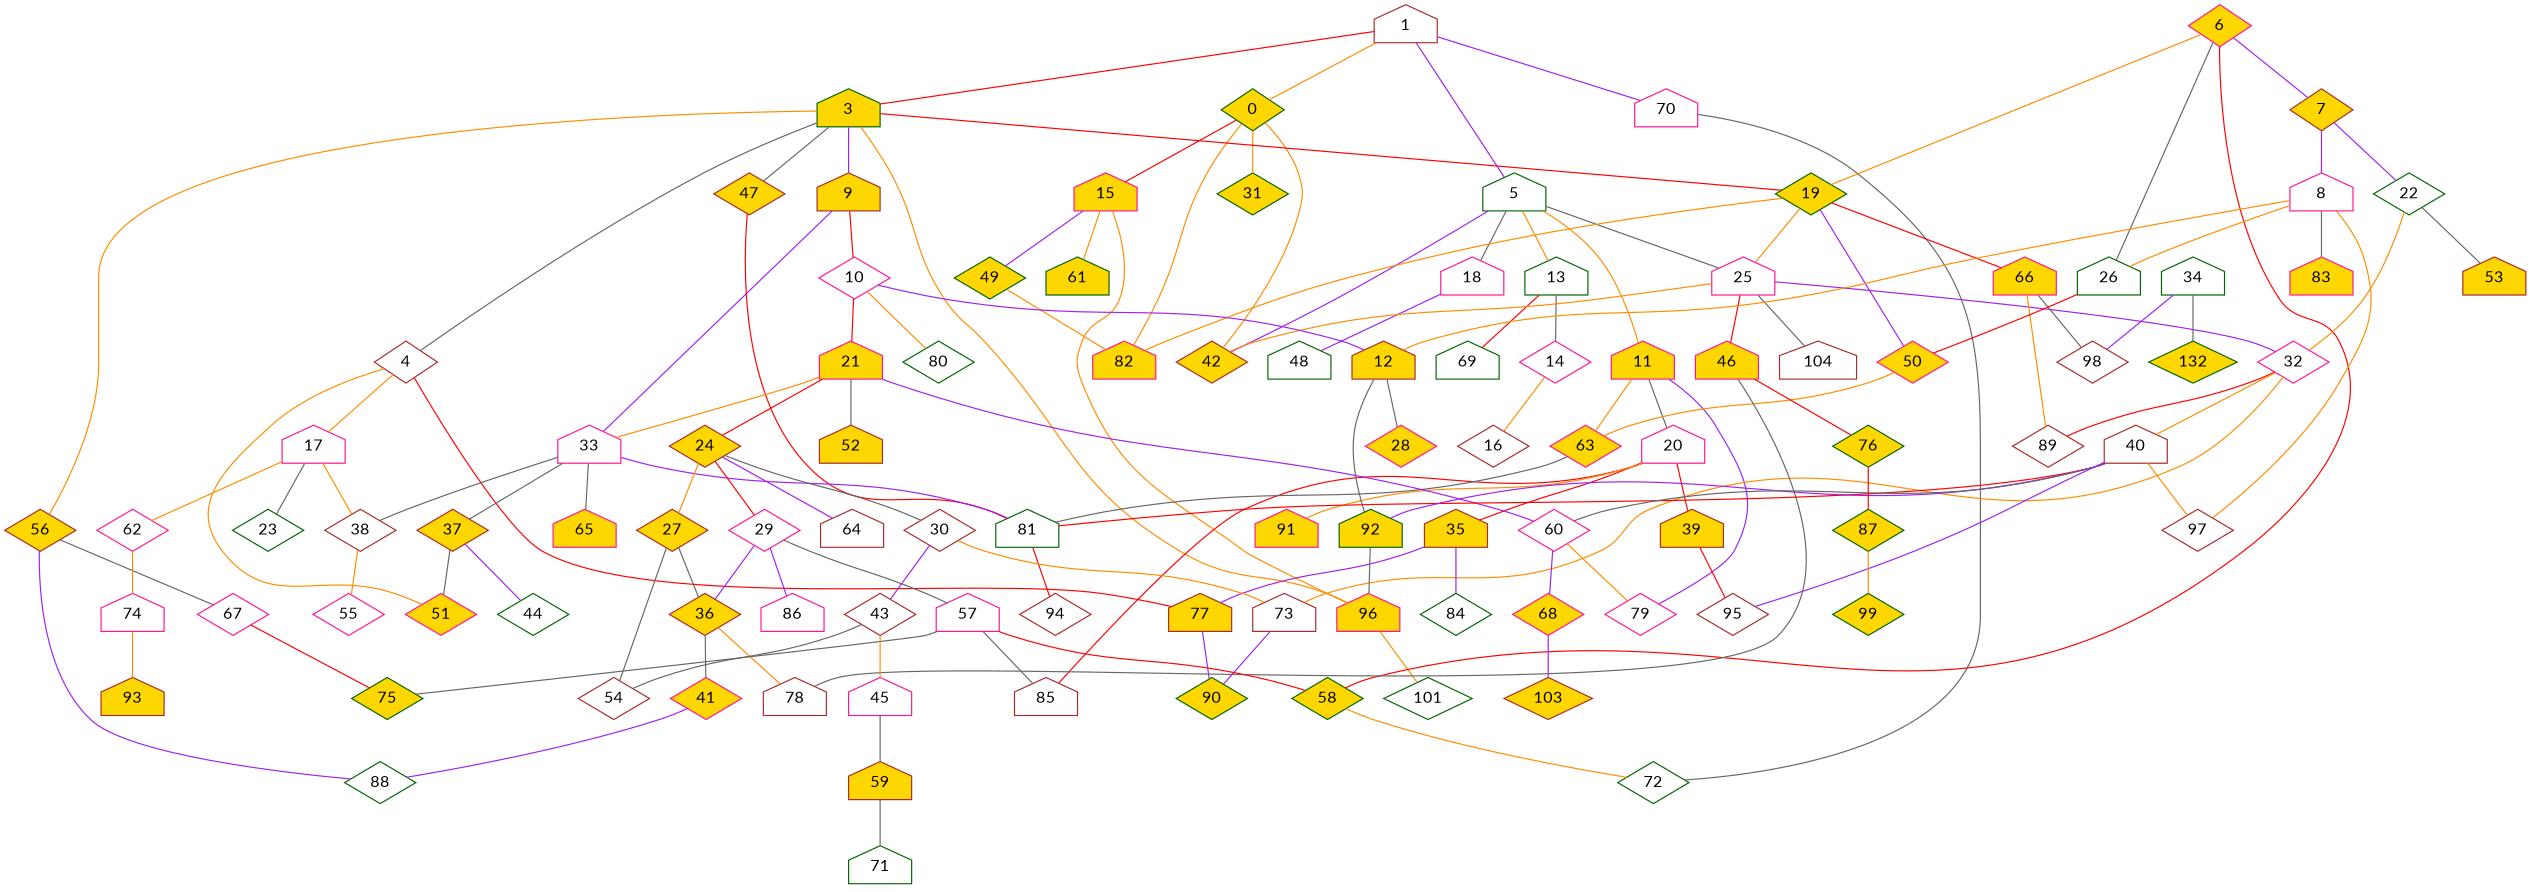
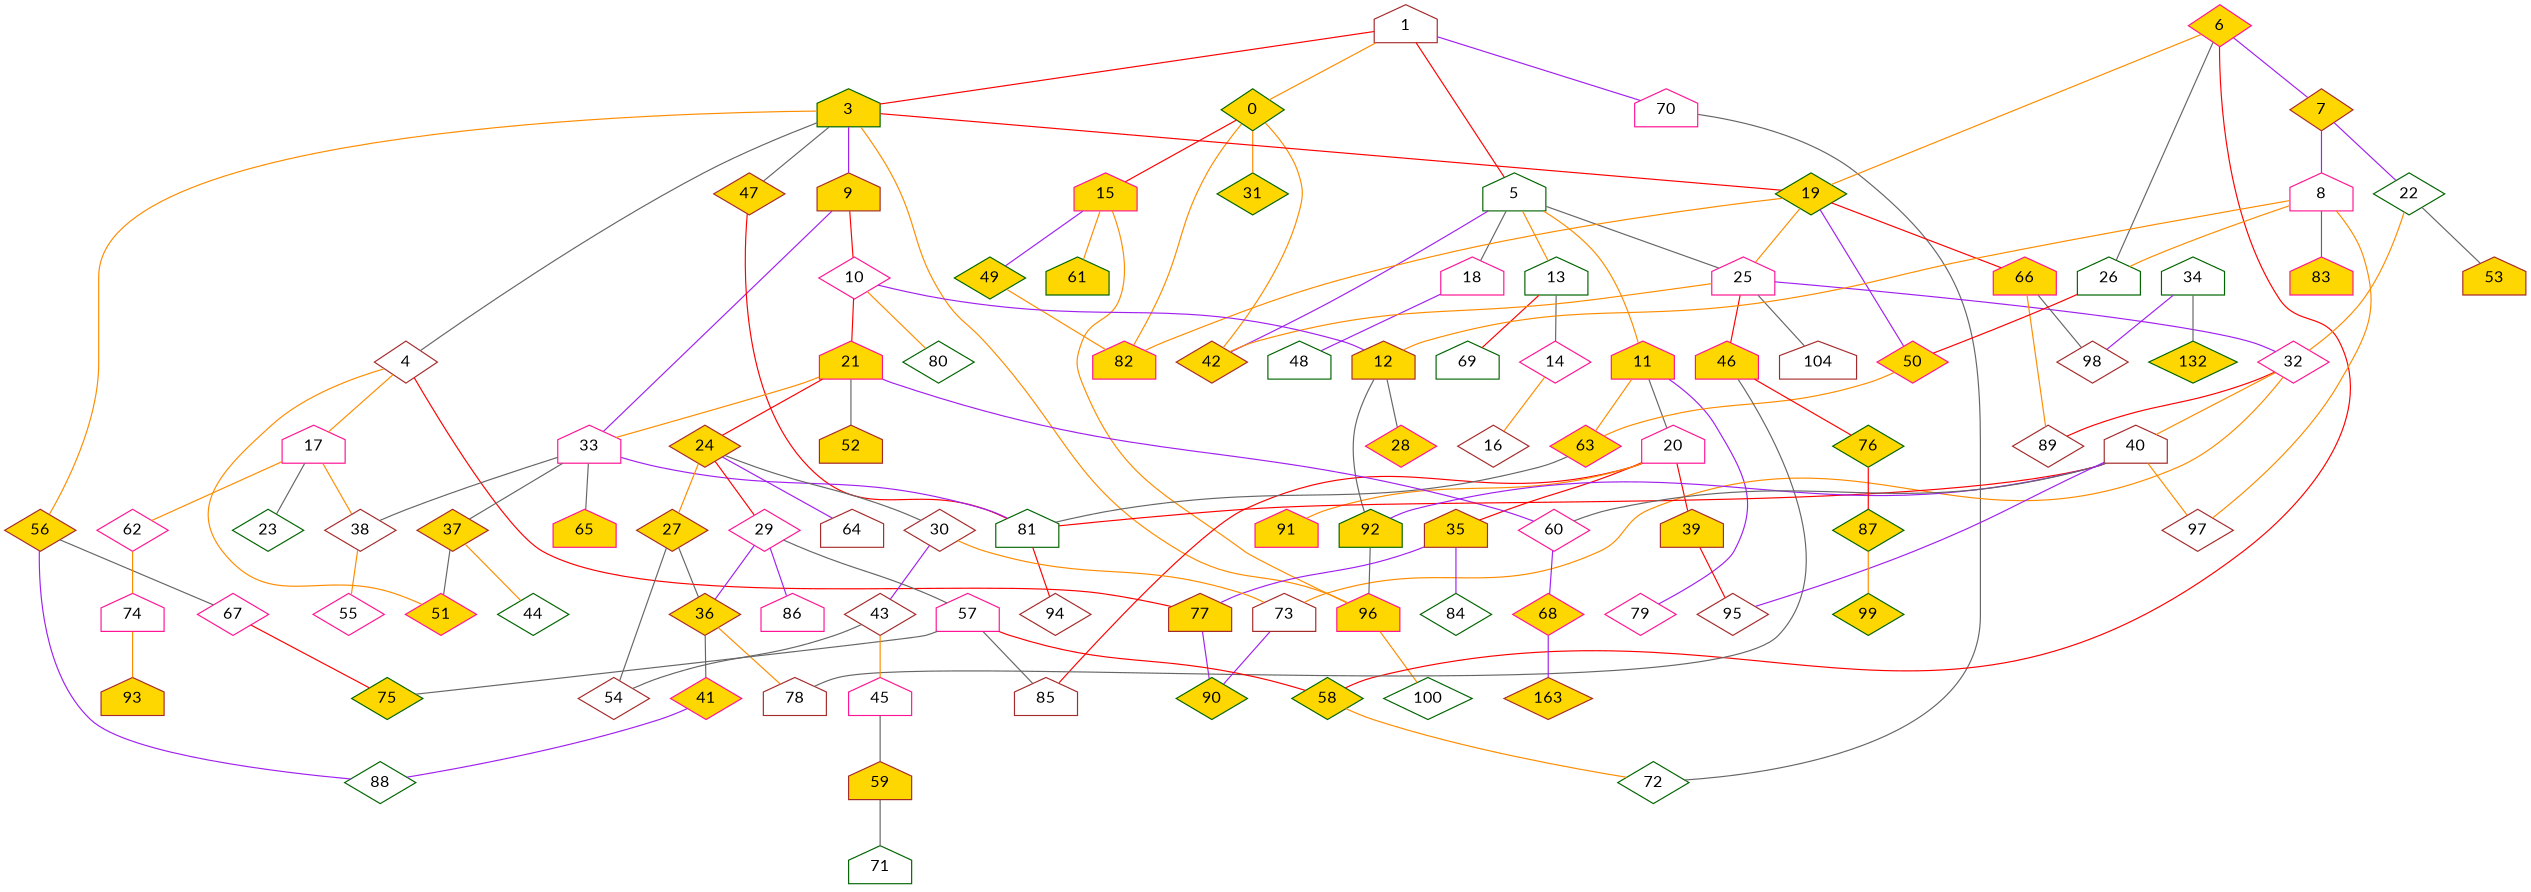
edge "1" -- "5": color purple -> red
edge "37" -- "44": color purple -> darkorange
edge "60" -- "79": removed
node "101": label "101" -> "100"
node "103": label "103" -> "163"
